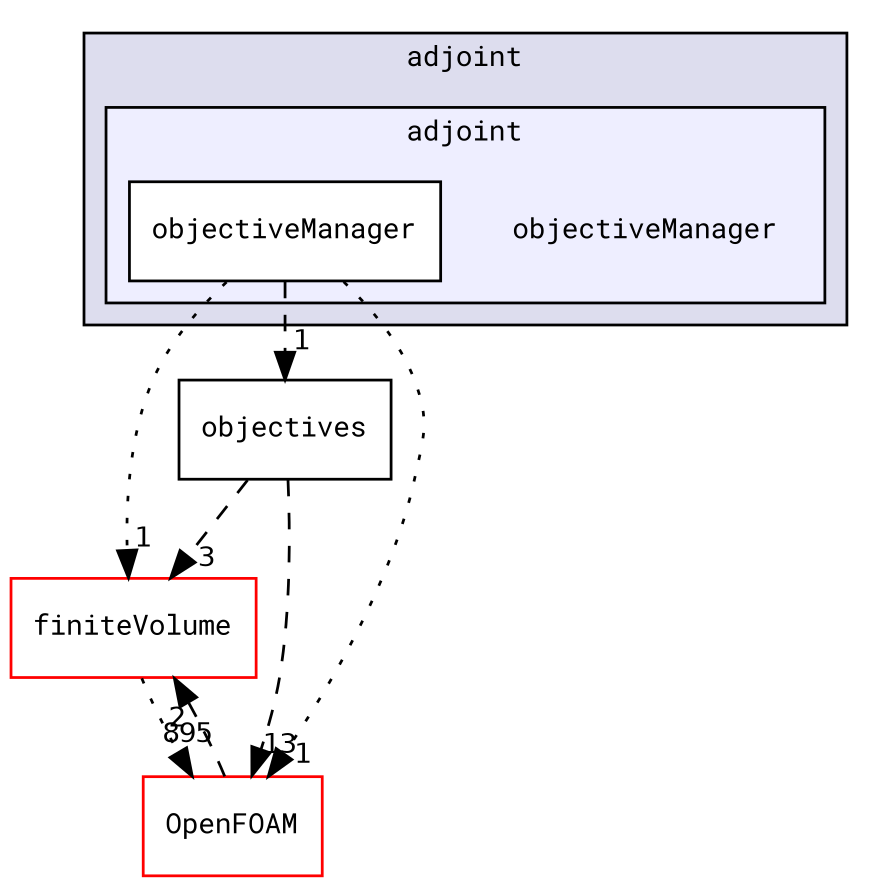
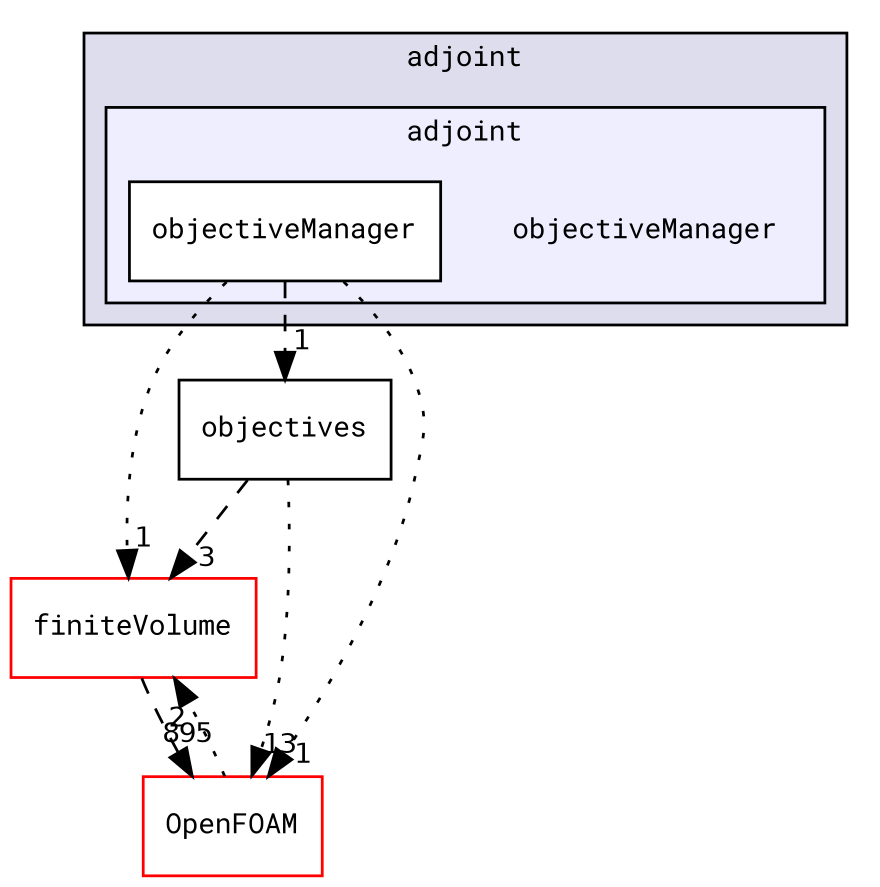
edge "objectives" -> "OpenFOAM": style dashed -> dotted
edge "finiteVolume" -> "OpenFOAM": style dotted -> dashed
edge "OpenFOAM" -> "finiteVolume": style dashed -> dotted
